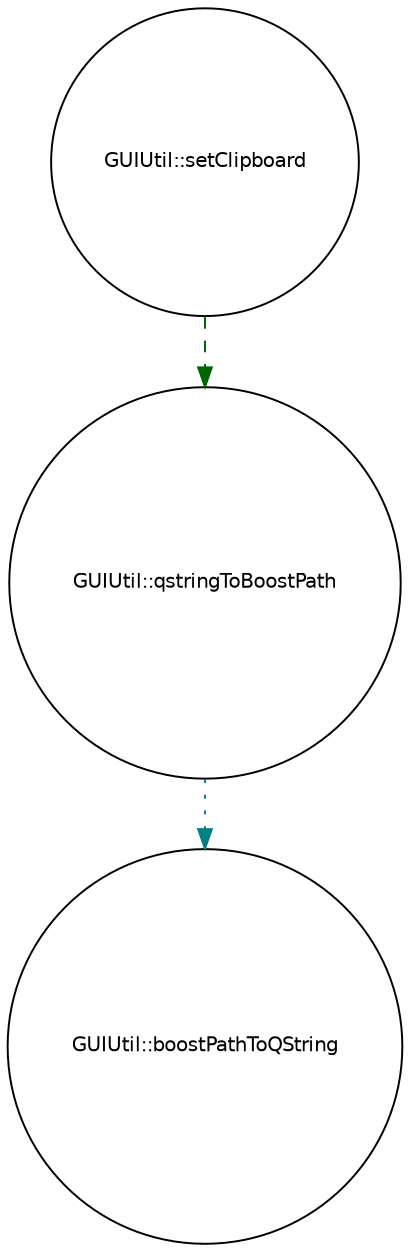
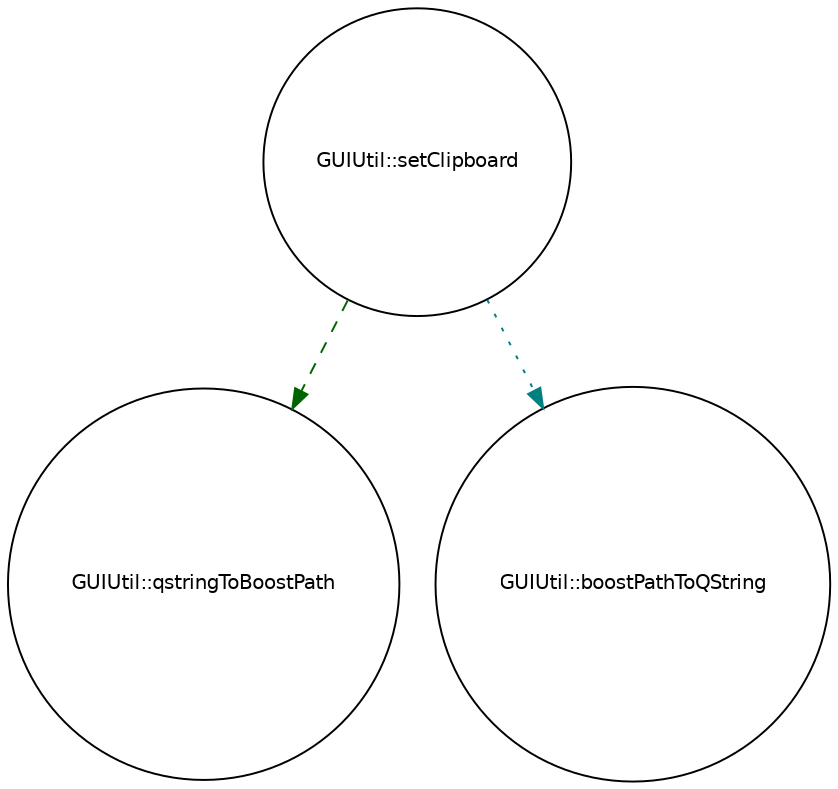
edge "GUIUtil::qstringToBoostPath" -> "GUIUtil::boostPathToQString": now "GUIUtil::setClipboard" -> "GUIUtil::boostPathToQString"
